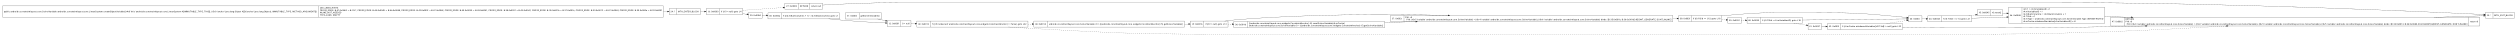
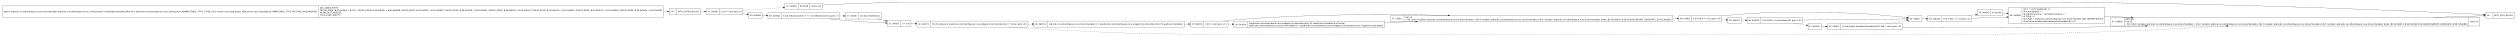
edge "30: 0x000a" -> "31: 0x000c": added
node "31: 0x000c": text "getSolverVariable()" -> "increaseTableSize()"
